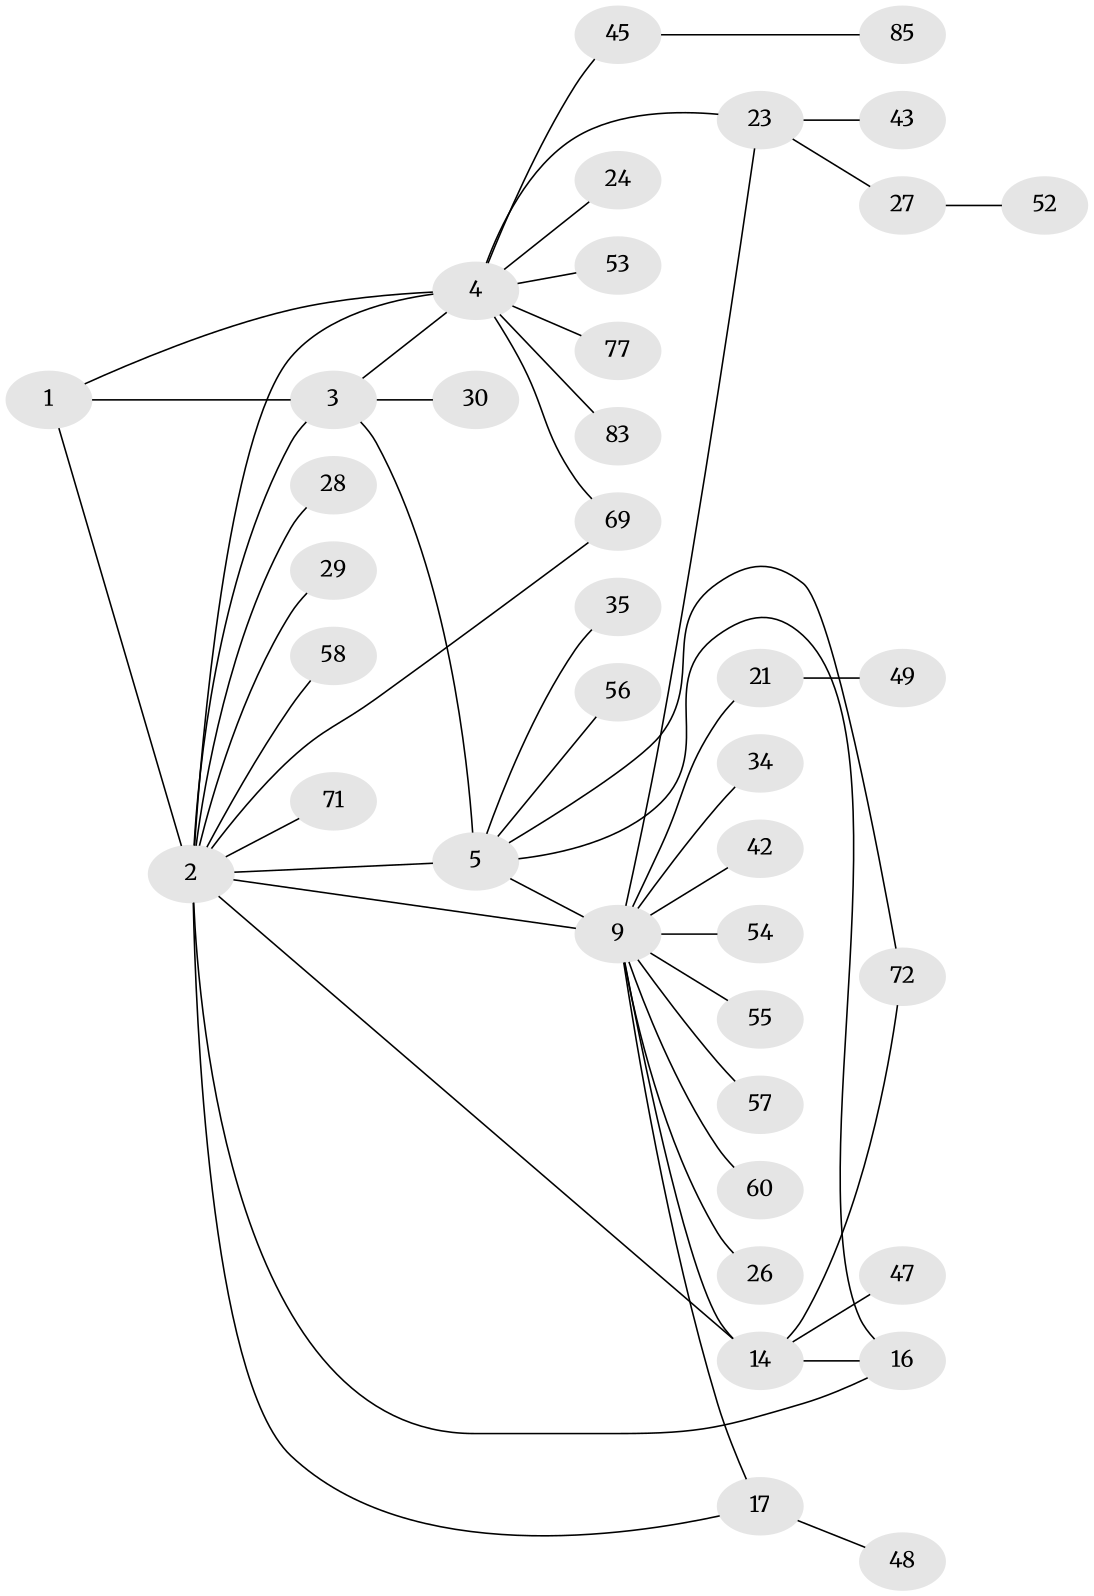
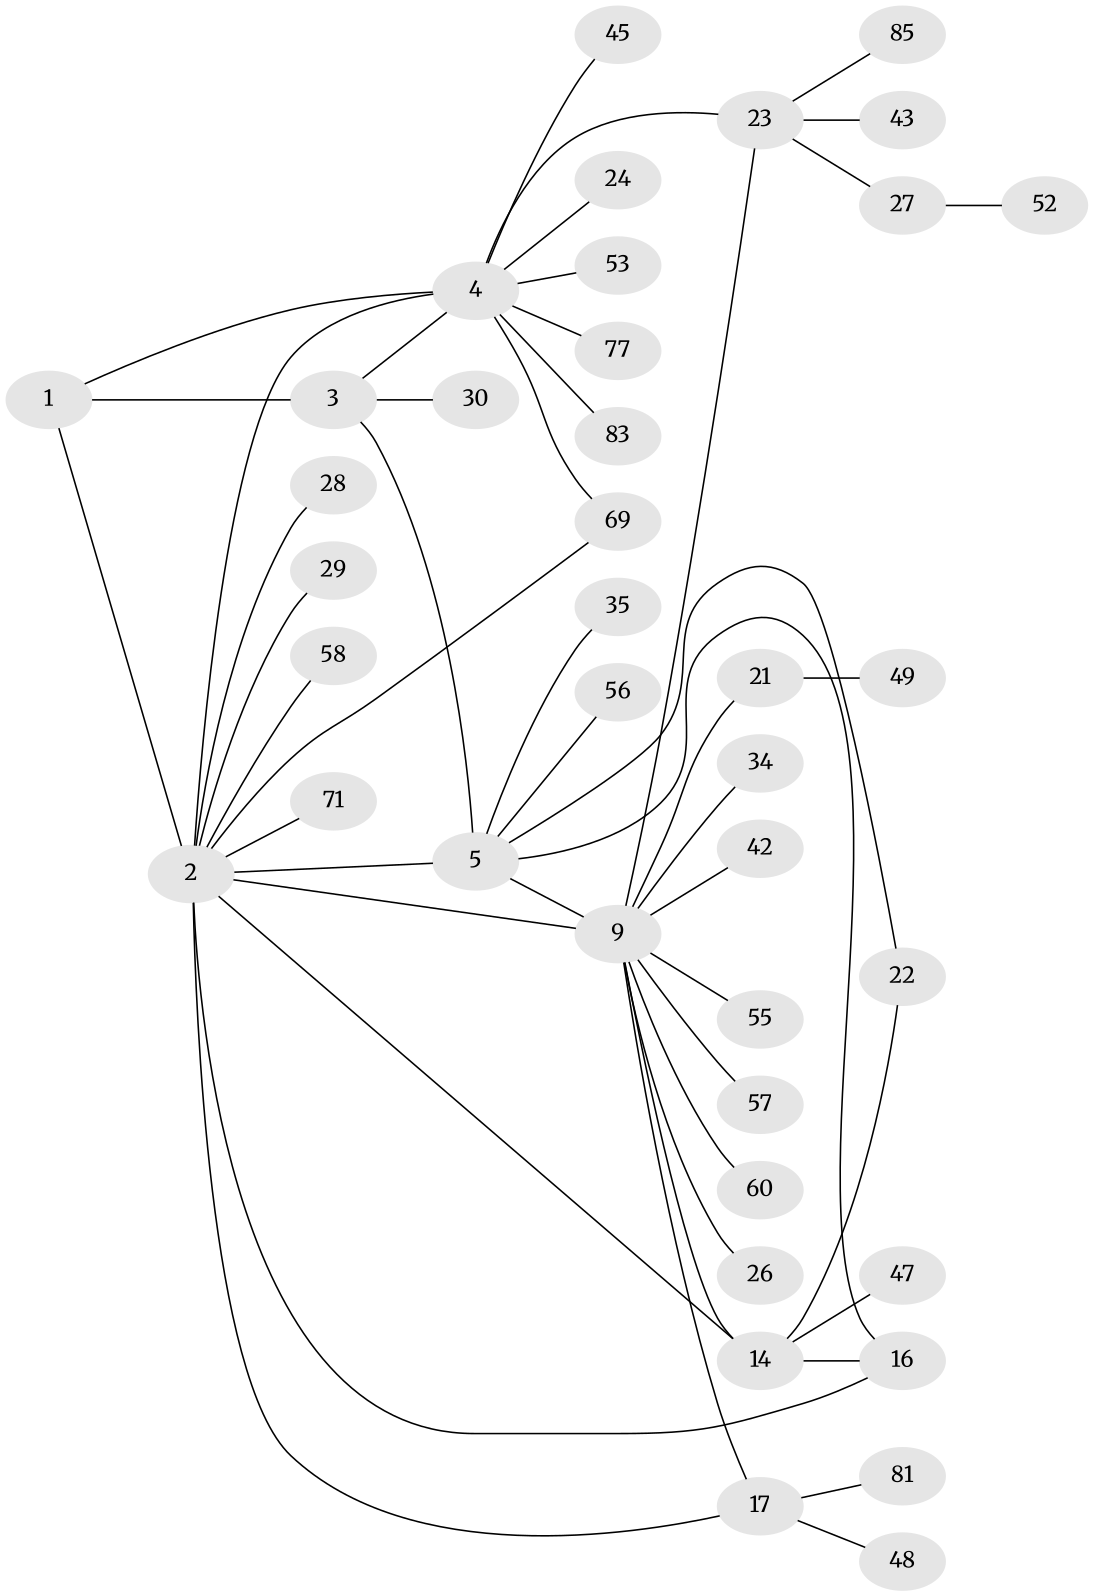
edge "45" -- "85": now "23" -- "85"
edge "3" -- "2": removed
node "54": removed
node "72": label "72" -> "22"
node "81": added
